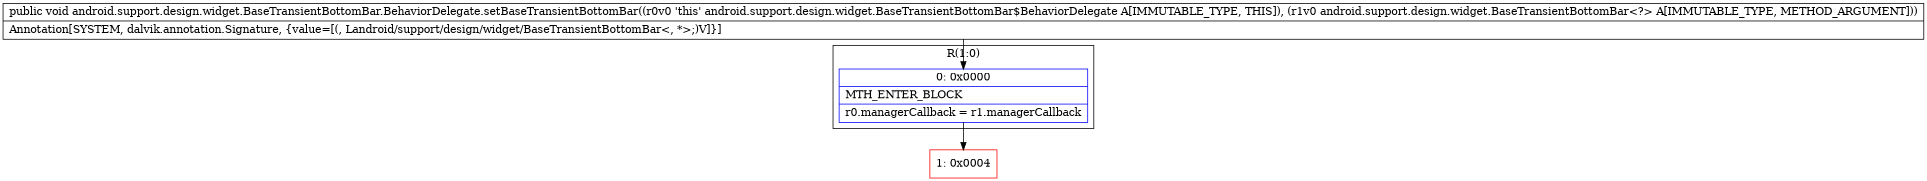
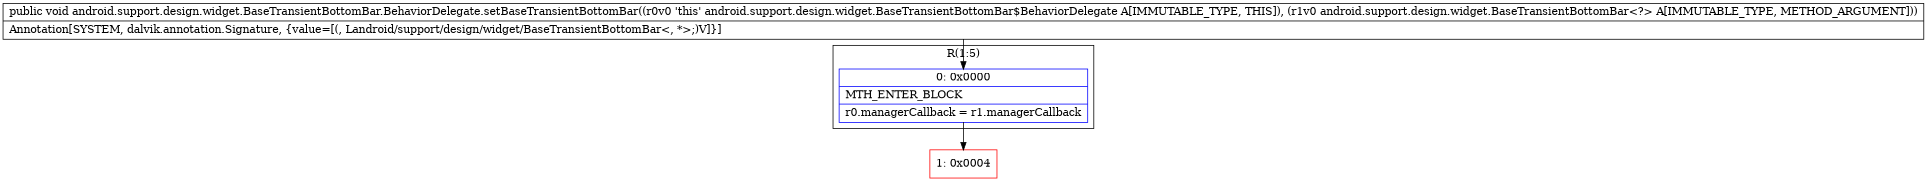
cluster "R(1:0)": label "R(1:0)" -> "R(1:5)"
